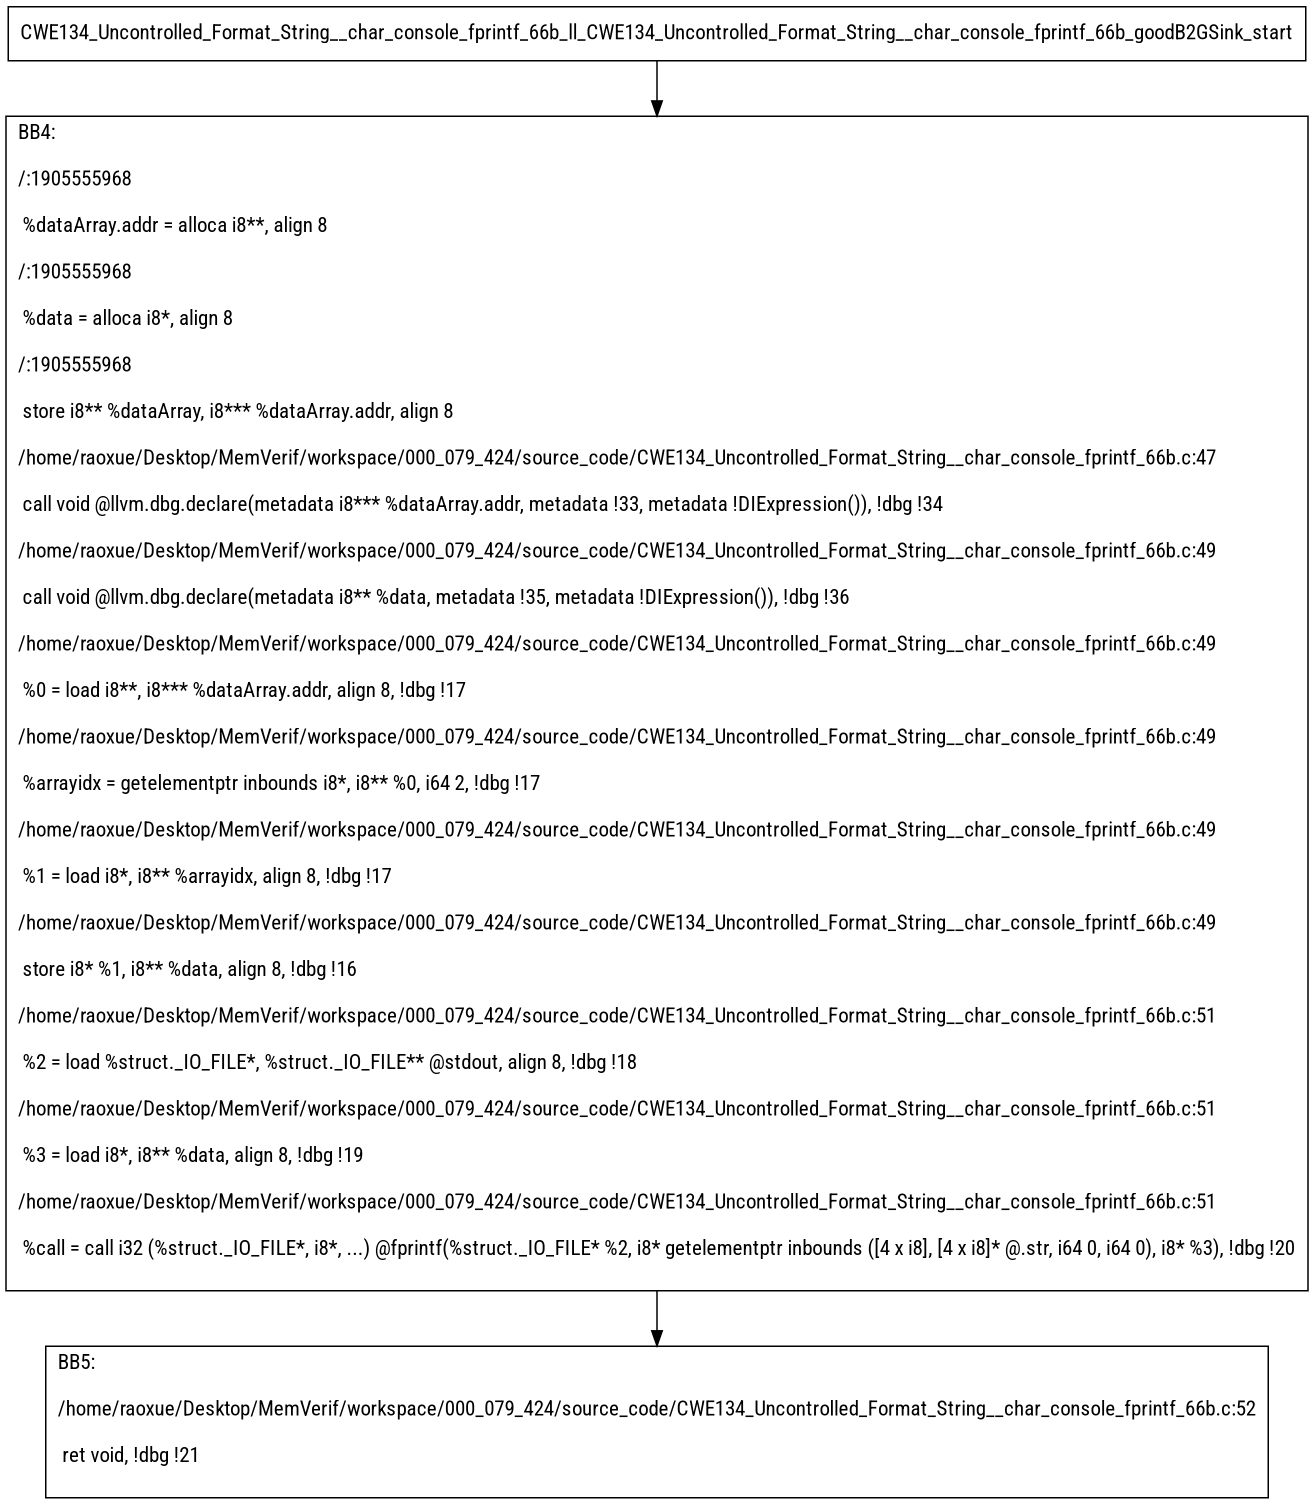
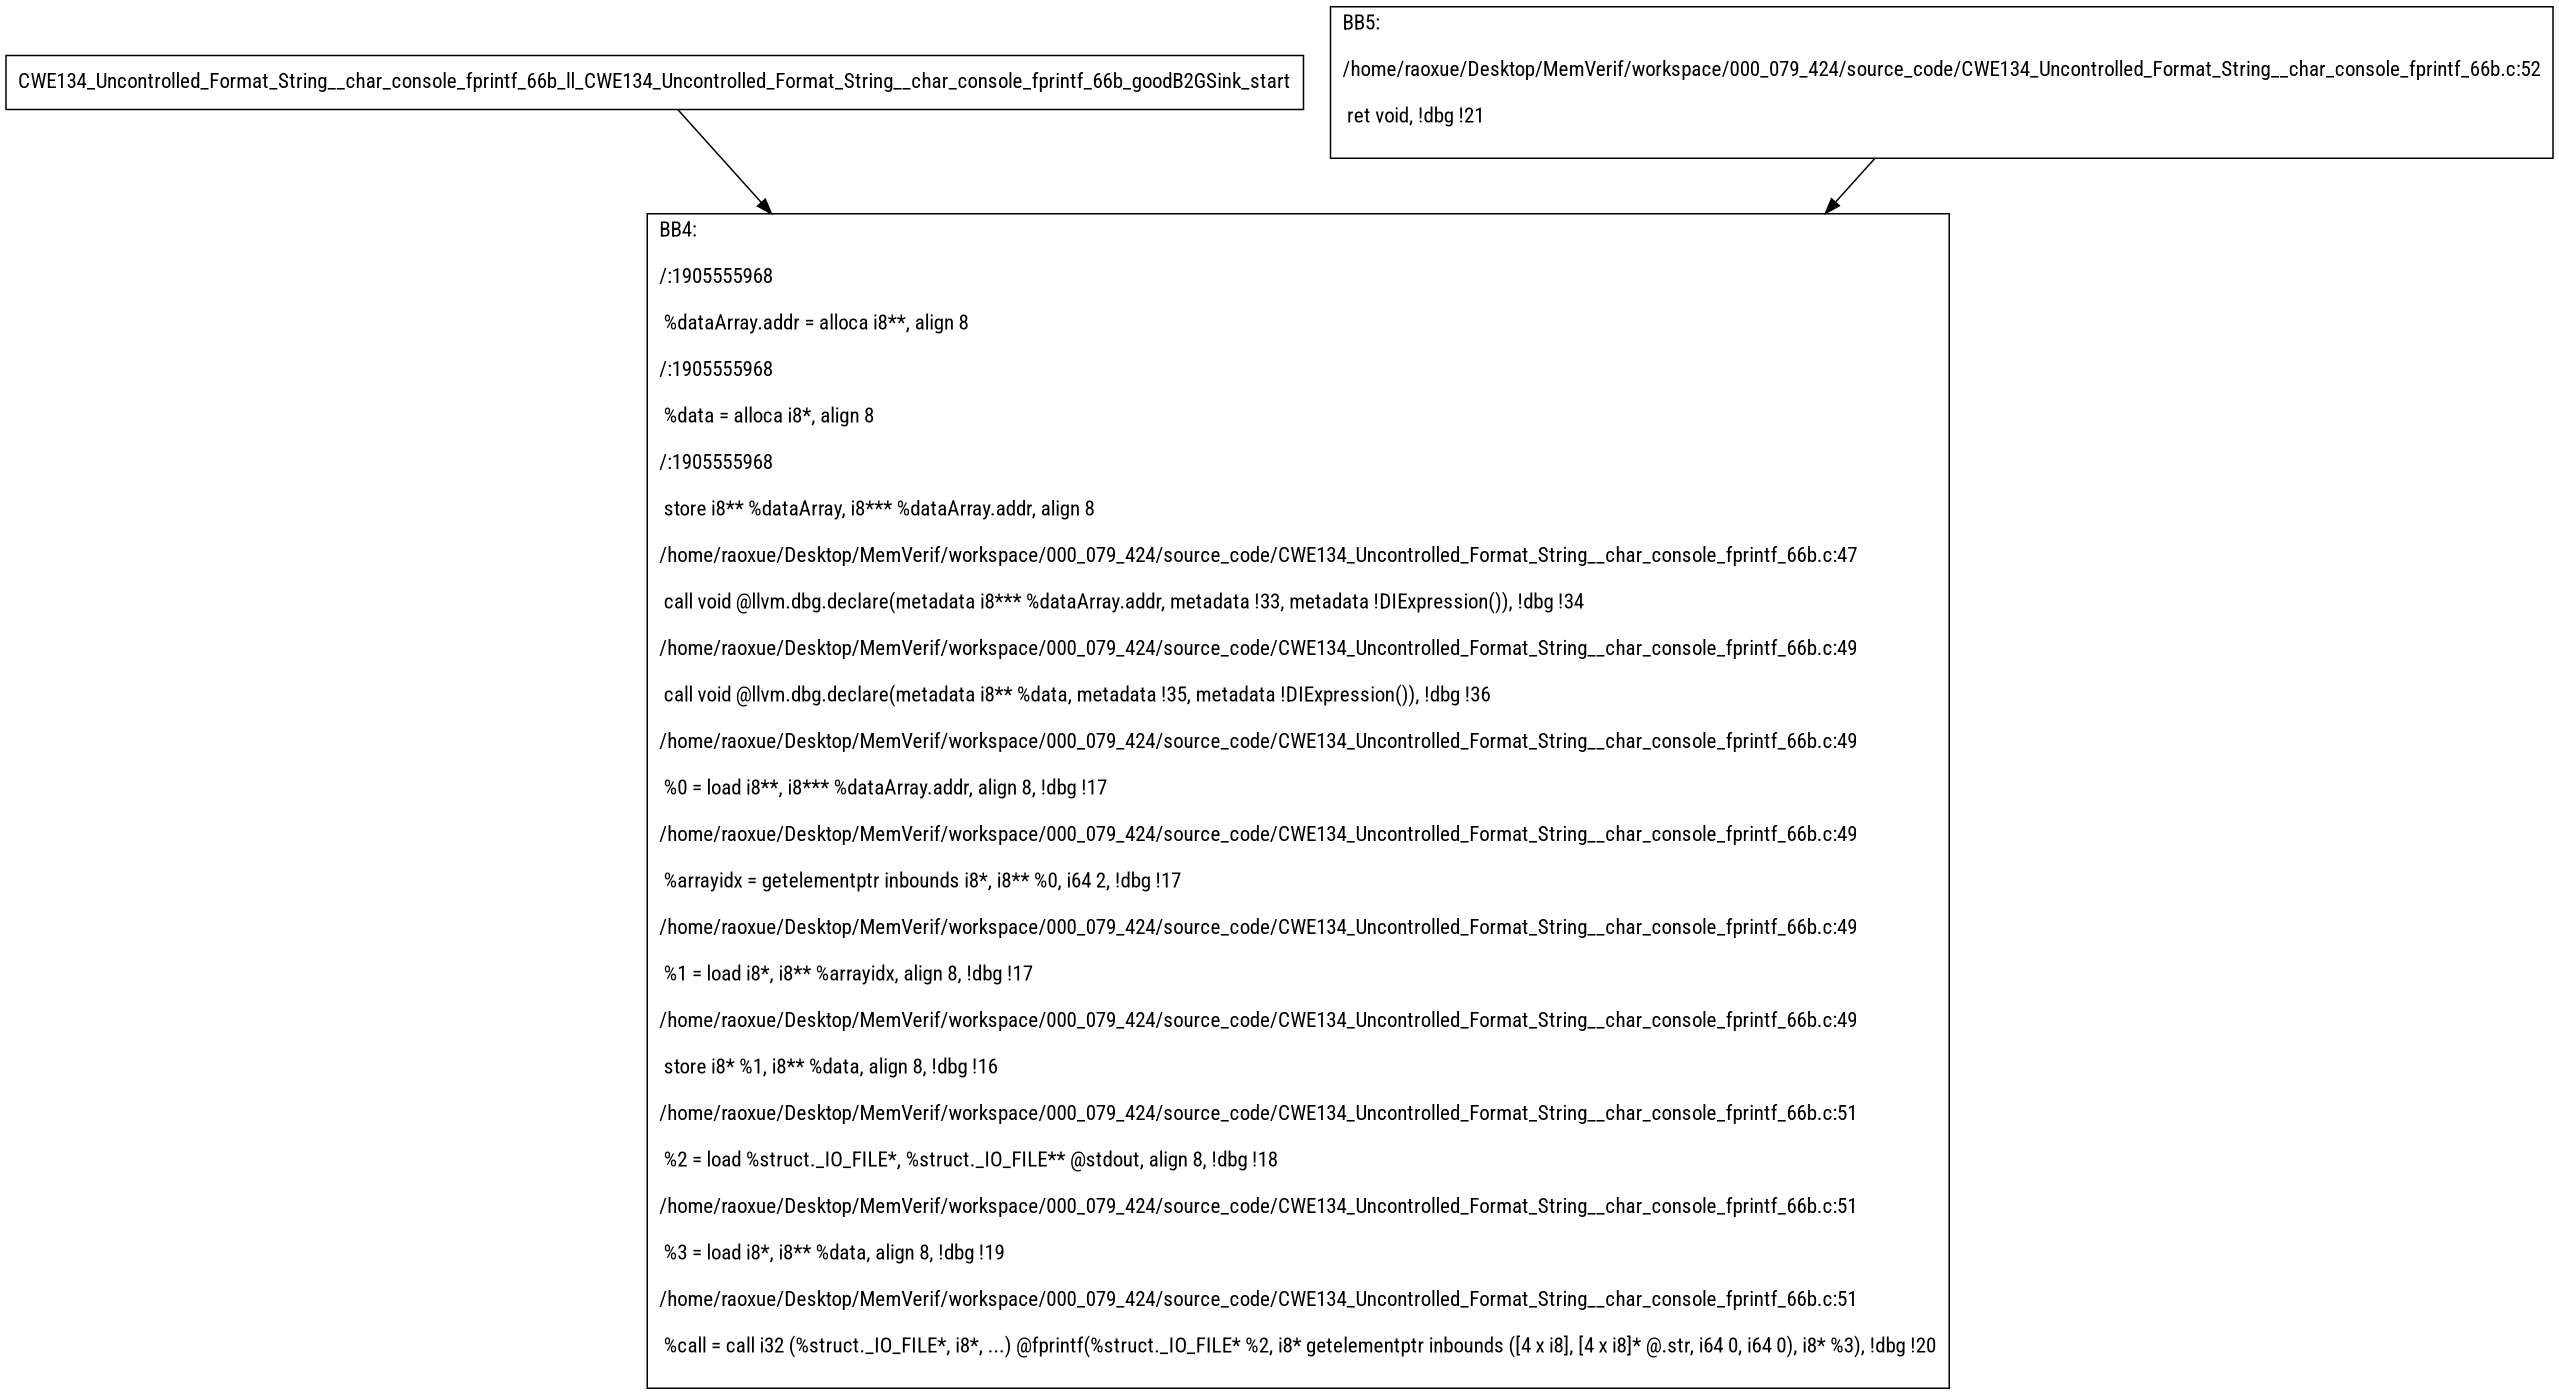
edge "BB4:" -> "BB5:": reversed
